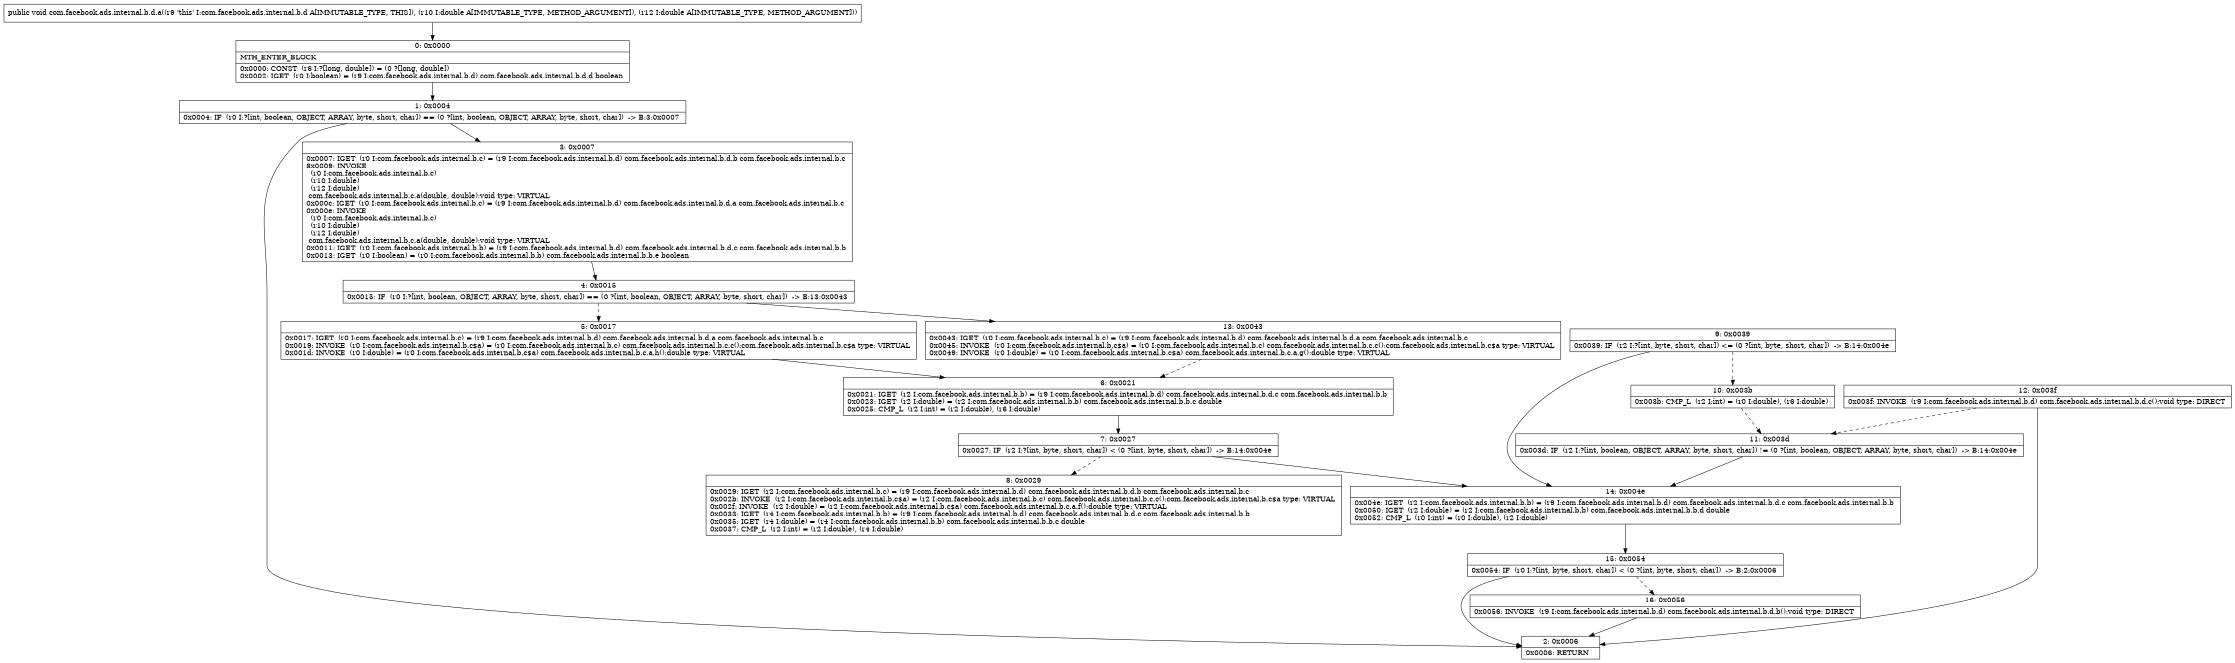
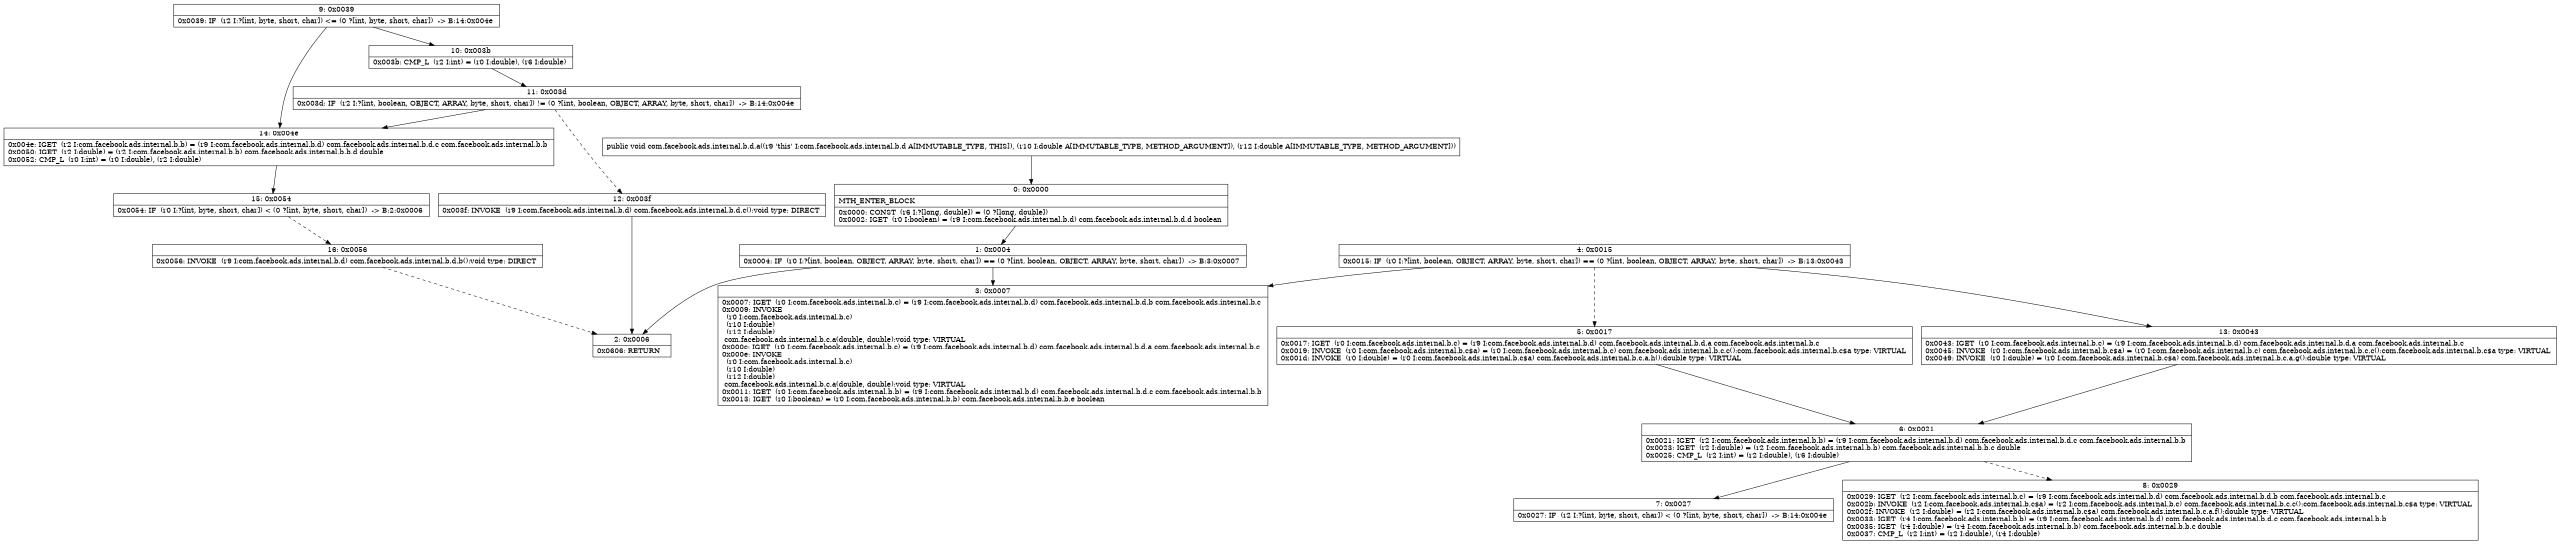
node "3: 0x0007": text "8x0009: INVOKE" -> "0x0009: INVOKE"
edge "3: 0x0007" -> "4: 0x0015": reversed
edge "9: 0x0039" -> "10: 0x003b": style dashed -> solid
edge "13: 0x0043" -> "6: 0x0021": style dashed -> solid
edge "10: 0x003b" -> "11: 0x003d": style dashed -> solid
edge "12: 0x003f" -> "11: 0x003d": reversed
edge "7: 0x0027" -> "8: 0x0029": now "6: 0x0021" -> "8: 0x0029"
edge "7: 0x0027" -> "14: 0x004e": removed
edge "15: 0x0054" -> "2: 0x0006": removed
edge "16: 0x0056" -> "2: 0x0006": style solid -> dashed
node "2: 0x0006": text "0x0006: RETURN" -> "0x0606: RETURN"
